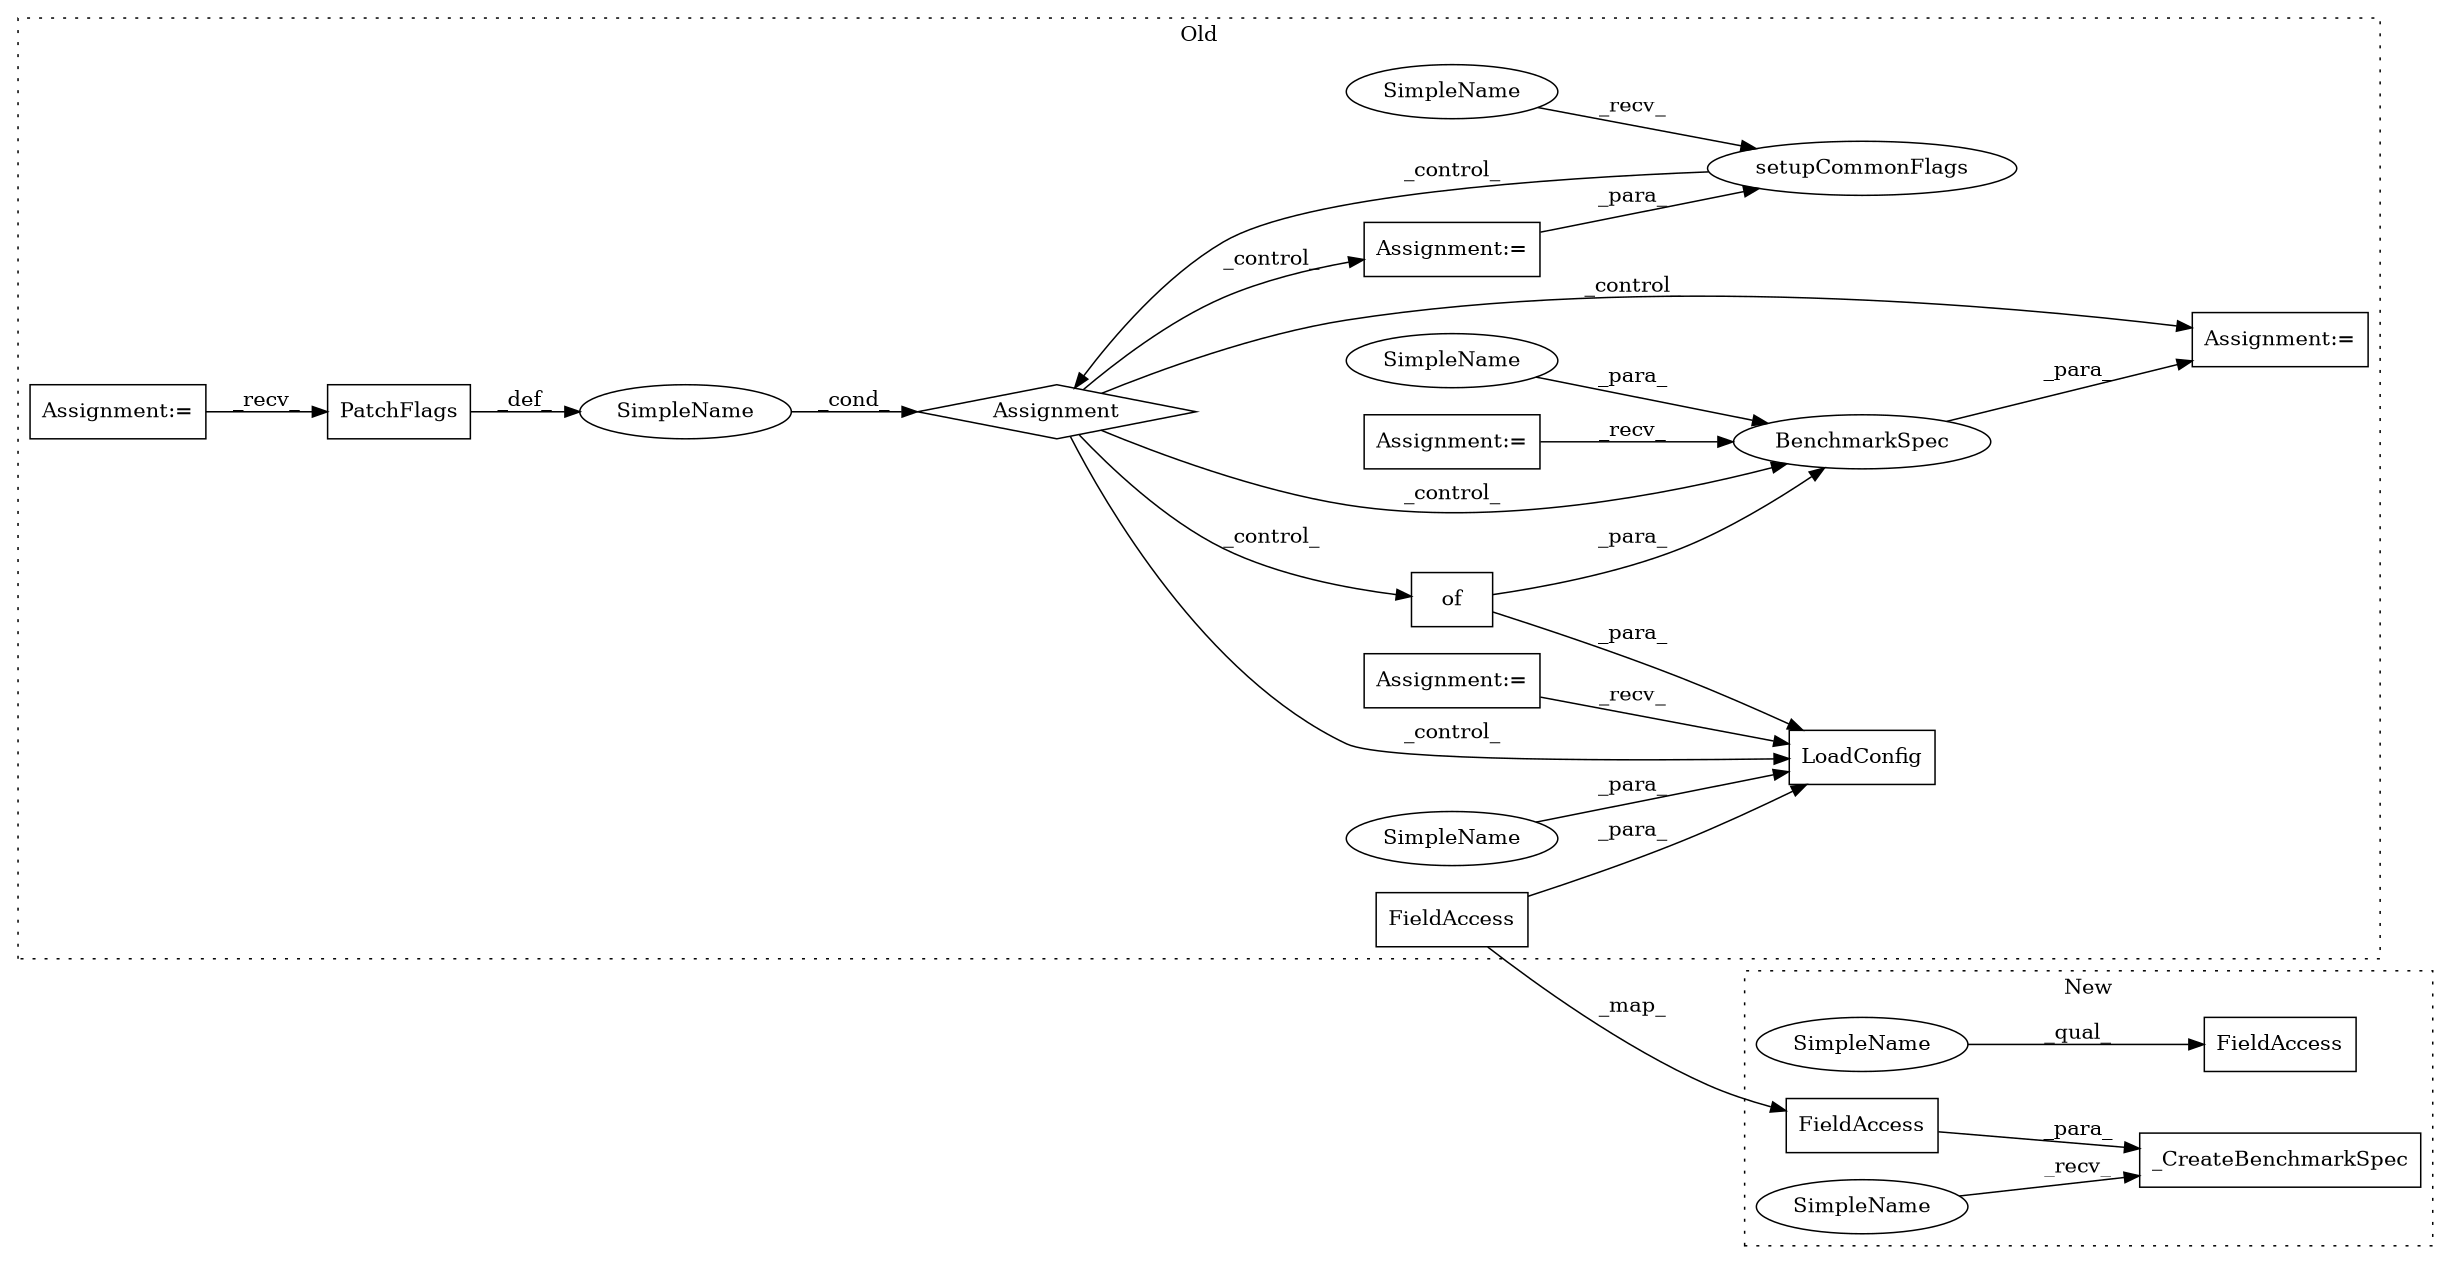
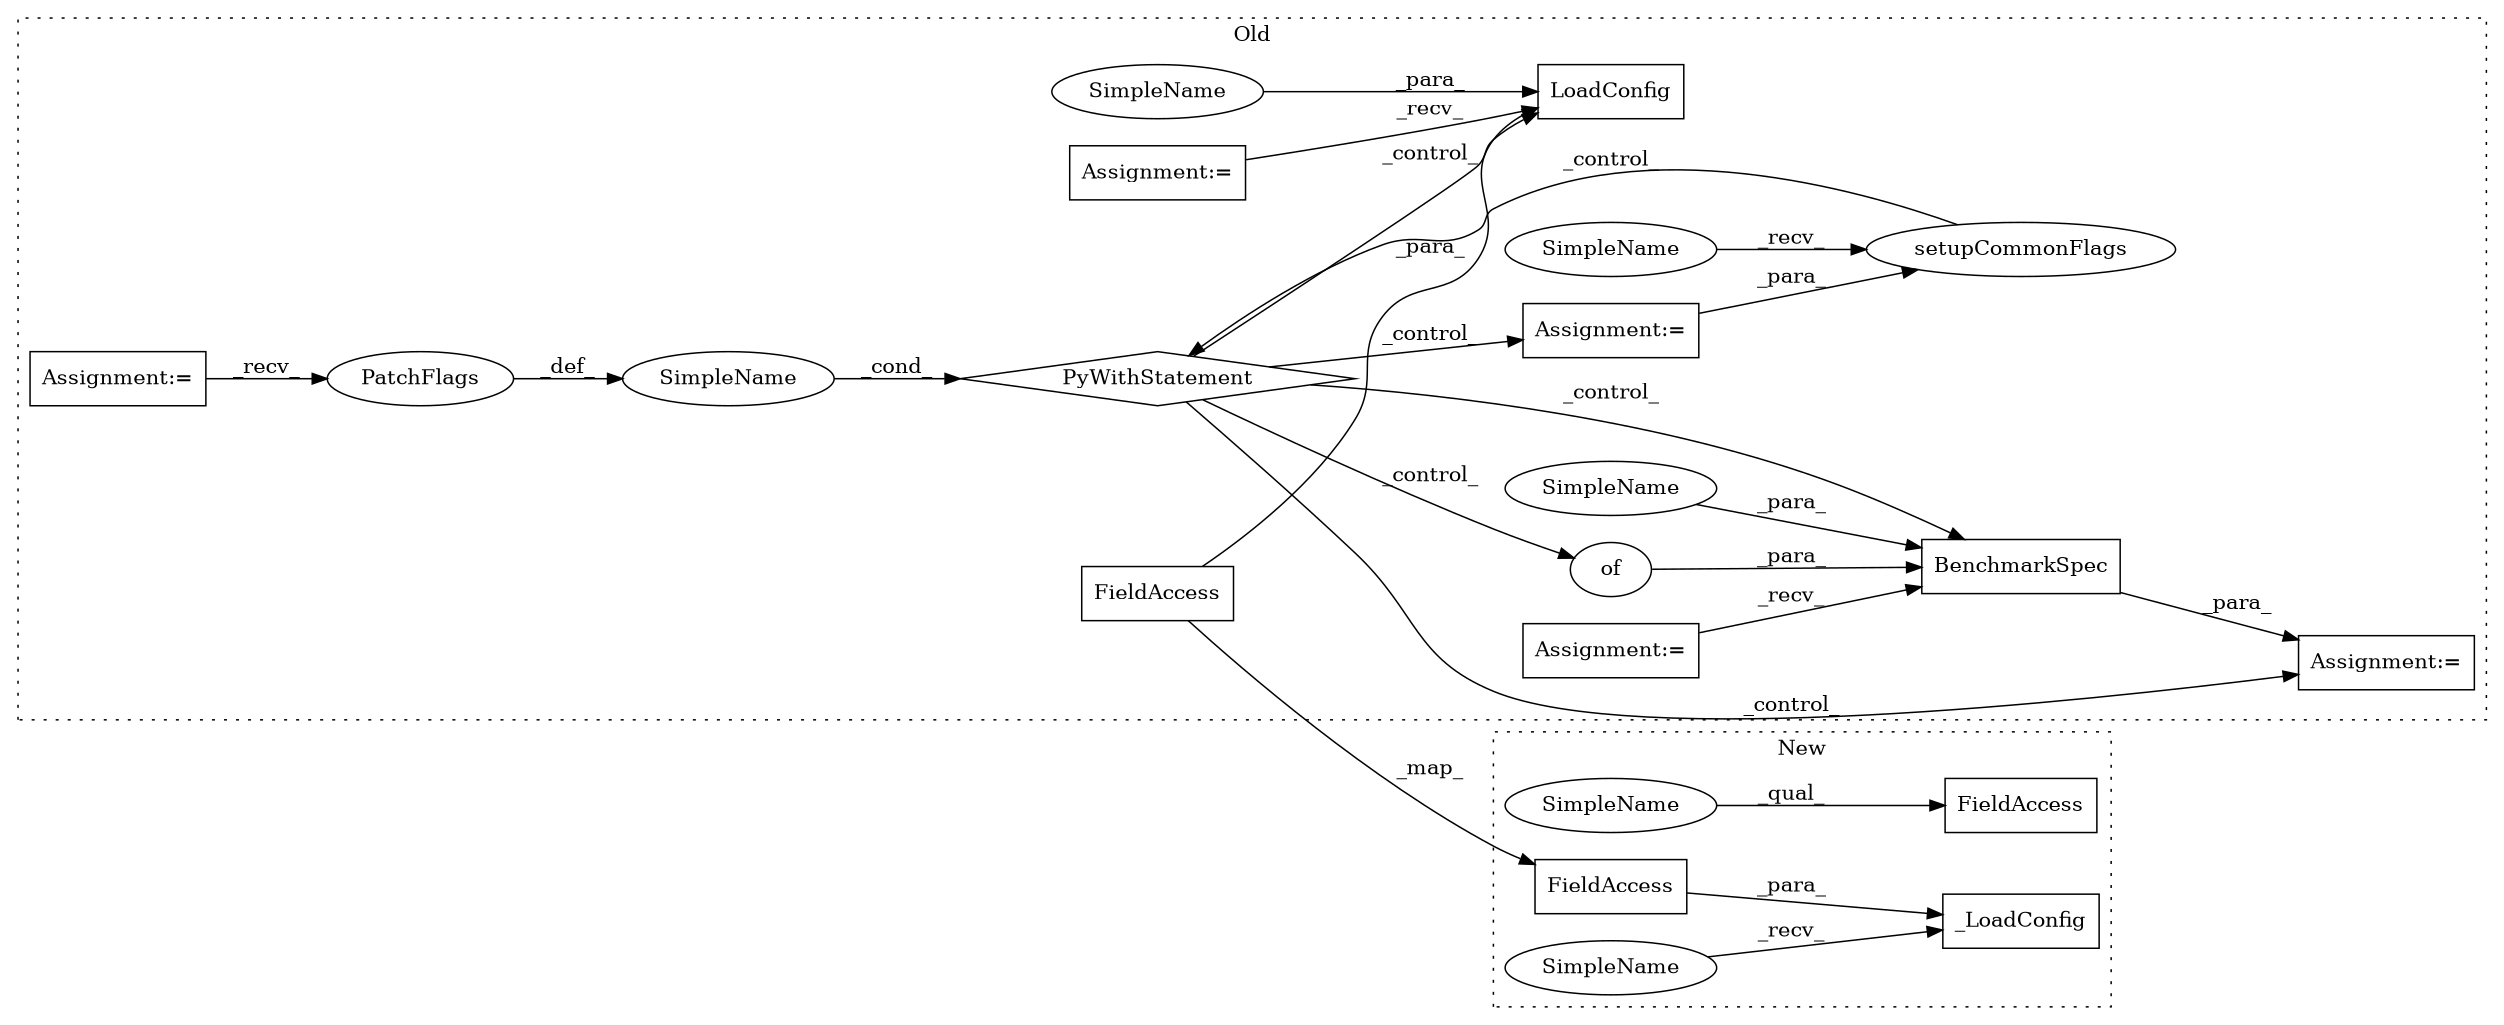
node "PatchFlags": shape box -> ellipse
node "Assignment": label "Assignment" -> "PyWithStatement"
node "BenchmarkSpec": shape ellipse -> box
node "of": shape box -> ellipse
edge "of" -> "LoadConfig": removed, label "_para_"
node "_CreateBenchmarkSpec": label "_CreateBenchmarkSpec" -> "_LoadConfig"
